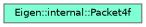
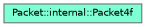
node "Eigen::internal::Packet4f": label "Eigen::internal::Packet4f" -> "Packet::internal::Packet4f"
